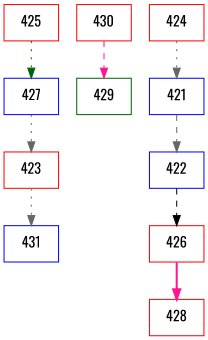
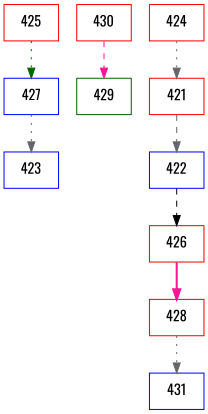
node "421": color blue -> red
node "423": color red -> blue
edge "423" -> "431": now "428" -> "431"
